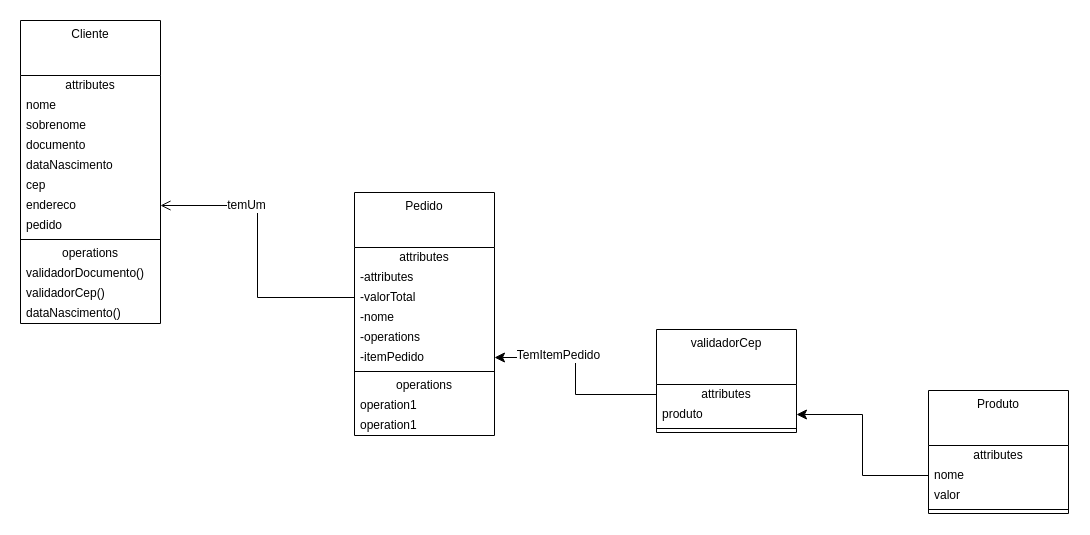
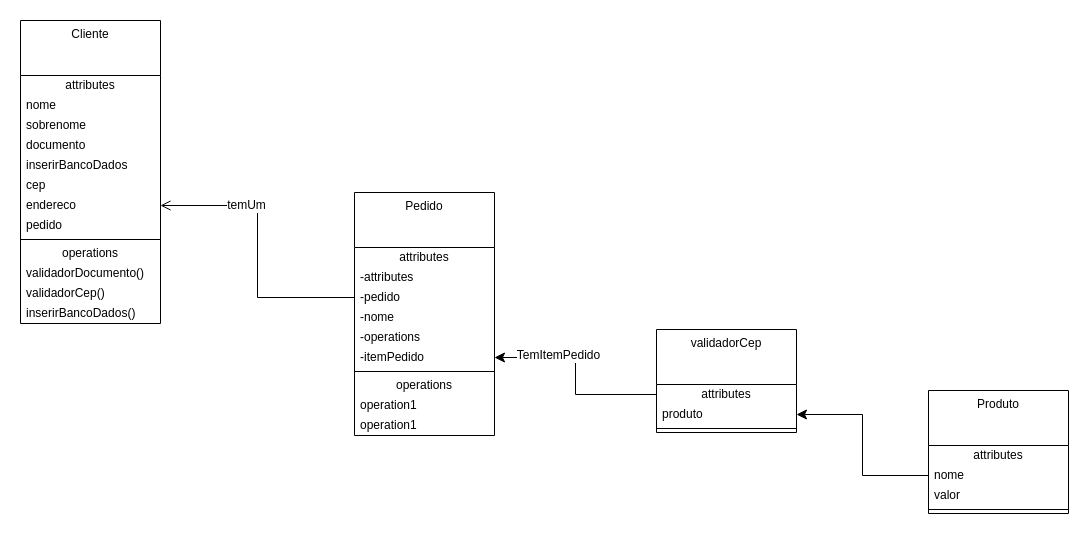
node "dataNascimento": label "dataNascimento" -> "inserirBancoDados"
node "-valorTotal": label "-valorTotal" -> "-pedido"
node "dataNascimento()": label "dataNascimento()" -> "inserirBancoDados()"
